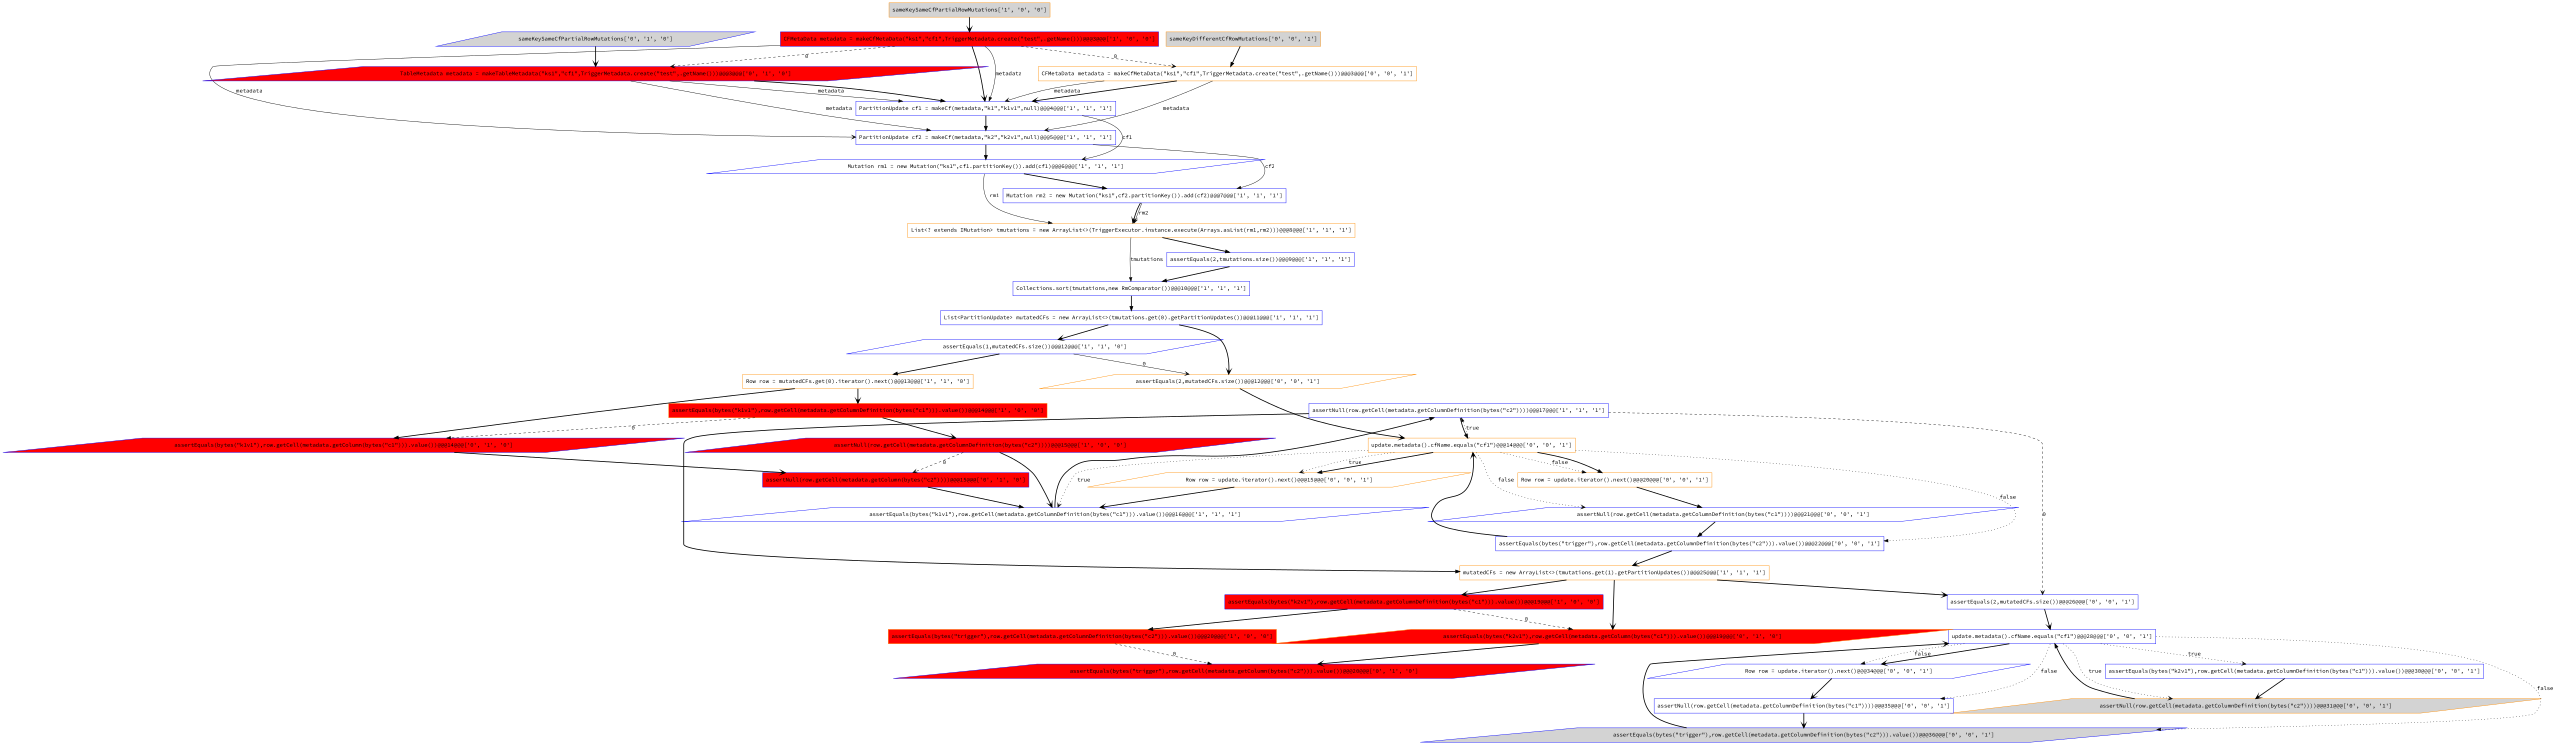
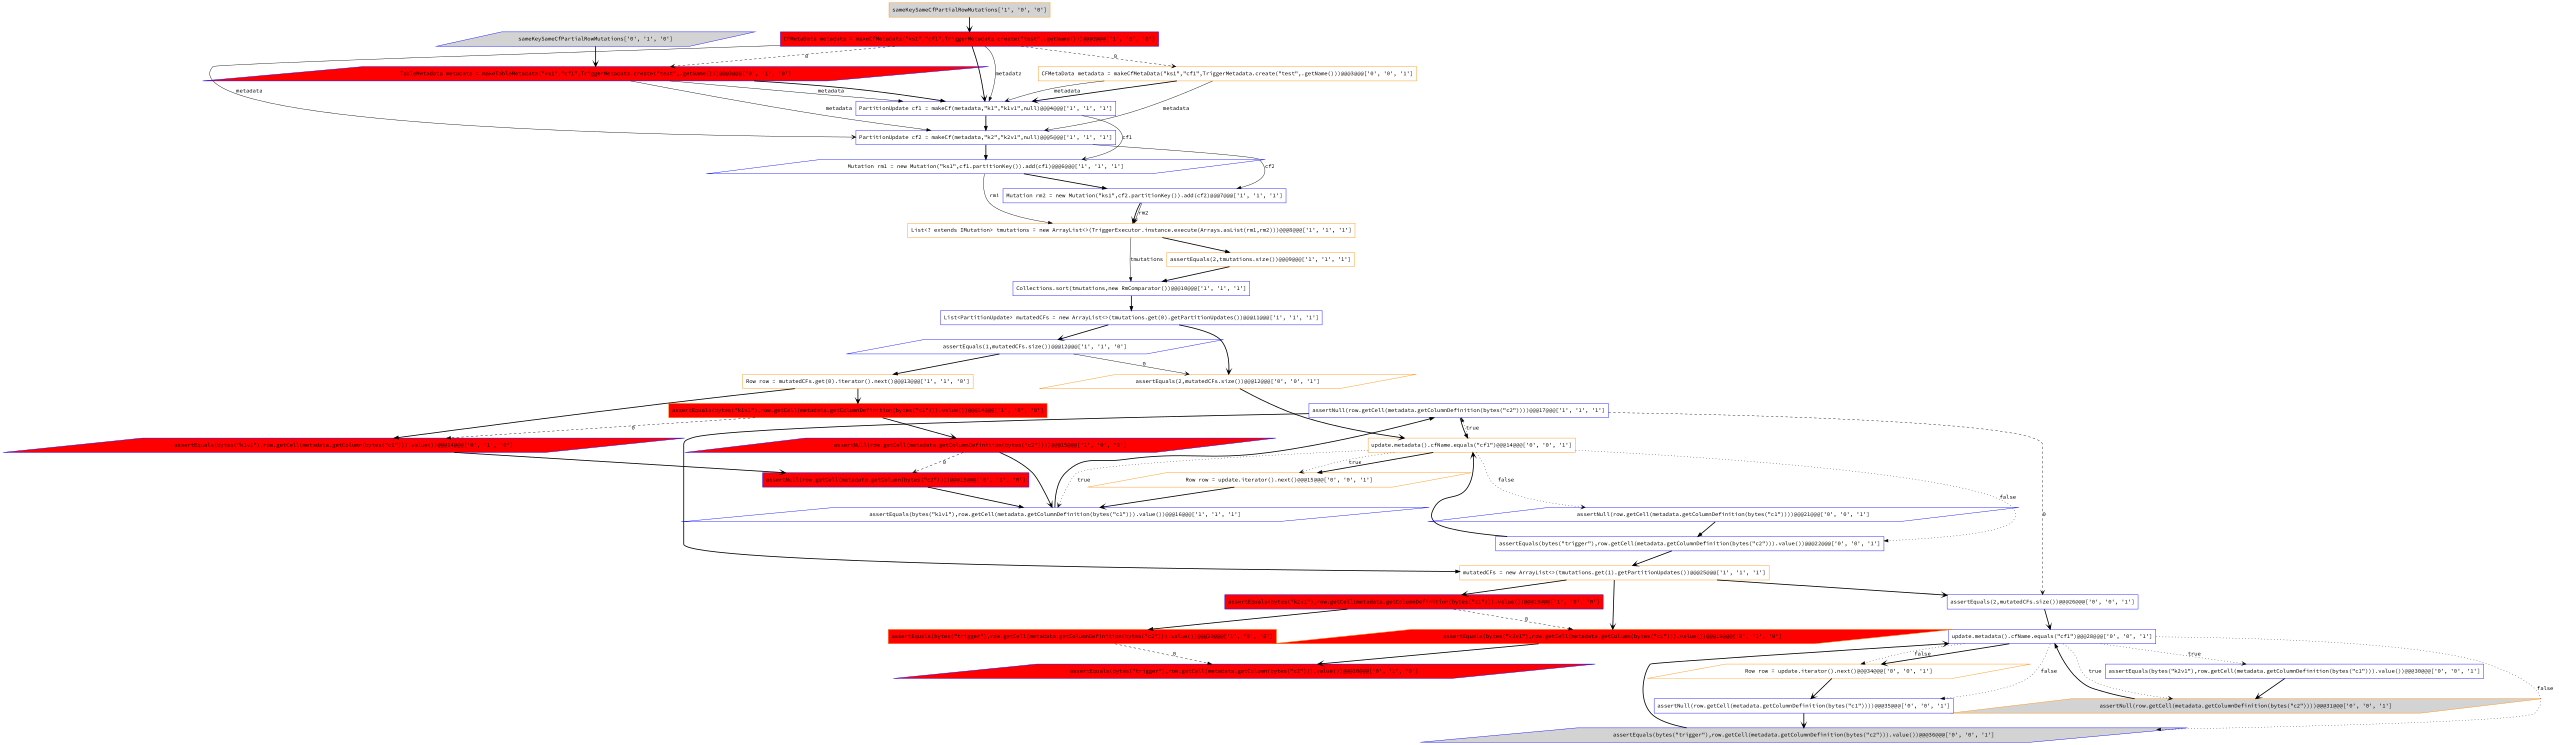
node "sameKeyDifferentCfRowMutations['0', '0', '1']": removed
node "assertEquals(2,tmutations.size())@@@9@@@['1', '1', '1']": color blue -> darkorange
node "Row row = update.iterator().next()@@@20@@@['0', '0', '1']": removed
node "Row row = update.iterator().next()@@@34@@@['0', '0', '1']": color blue -> darkorange
